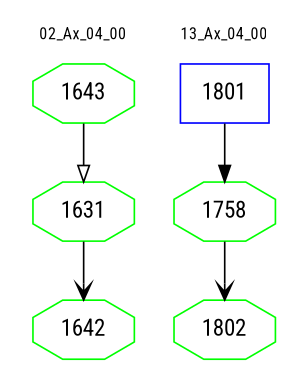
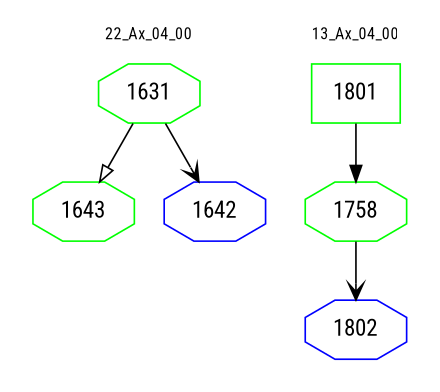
cluster "02_Ax_04_00": label "02_Ax_04_00" -> "22_Ax_04_00"
node "1801": color blue -> green
edge "1643" -> "1631": reversed
node "1642": color green -> blue
node "1802": color green -> blue
